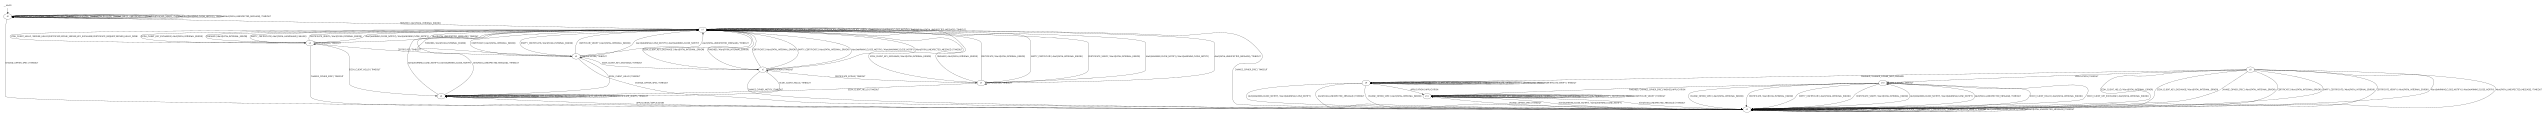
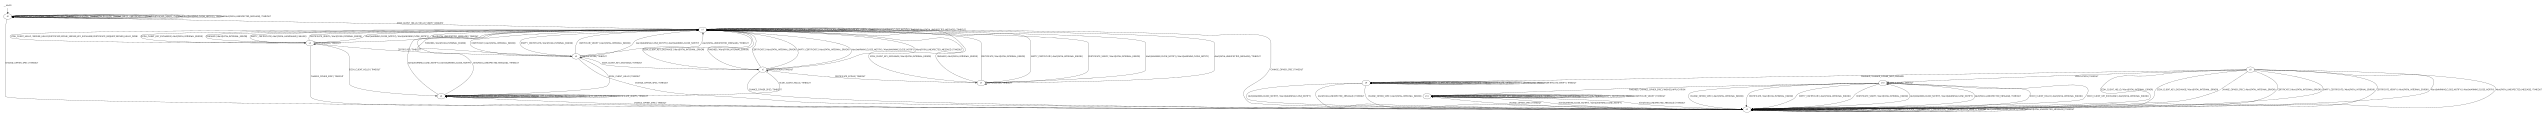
edge "s0" -> "s1": label "FINISHED / Alert(FATAL,INTERNAL_ERROR)" -> "ECDH_CLIENT_HELLO / HELLO_VERIFY_REQUEST"
edge "s1" -> "s2": reversed
edge "s9" -> "s16": removed, label "APPLICATION / APPLICATION"
edge "s6" -> "s2": label "CHANGE_CIPHER_NOTIFY / TIMEOUT" -> "CHANGE_CIPHER_SPEC / TIMEOUT"
edge "s7" -> "s4": removed, label "ECDH_CLIENT_HELLO / TIMEOUT"
edge "s4" -> "s2": label "APPLICATION / APPLICATION" -> "CHANGE_CIPHER_SPEC / TIMEOUT"
